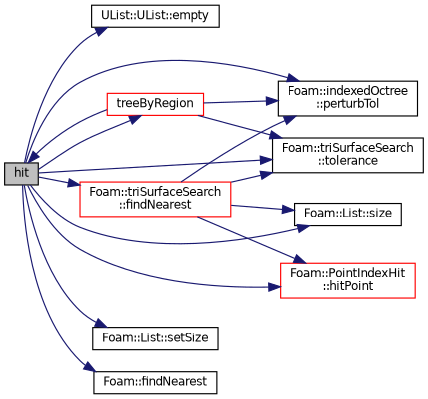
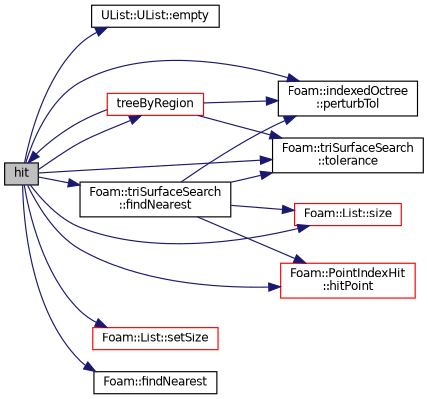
node "Foam::triSurfaceSearch ::findNearest": color red -> black
node "Foam::List::size": color black -> red
node "Foam::List::setSize": color black -> red
